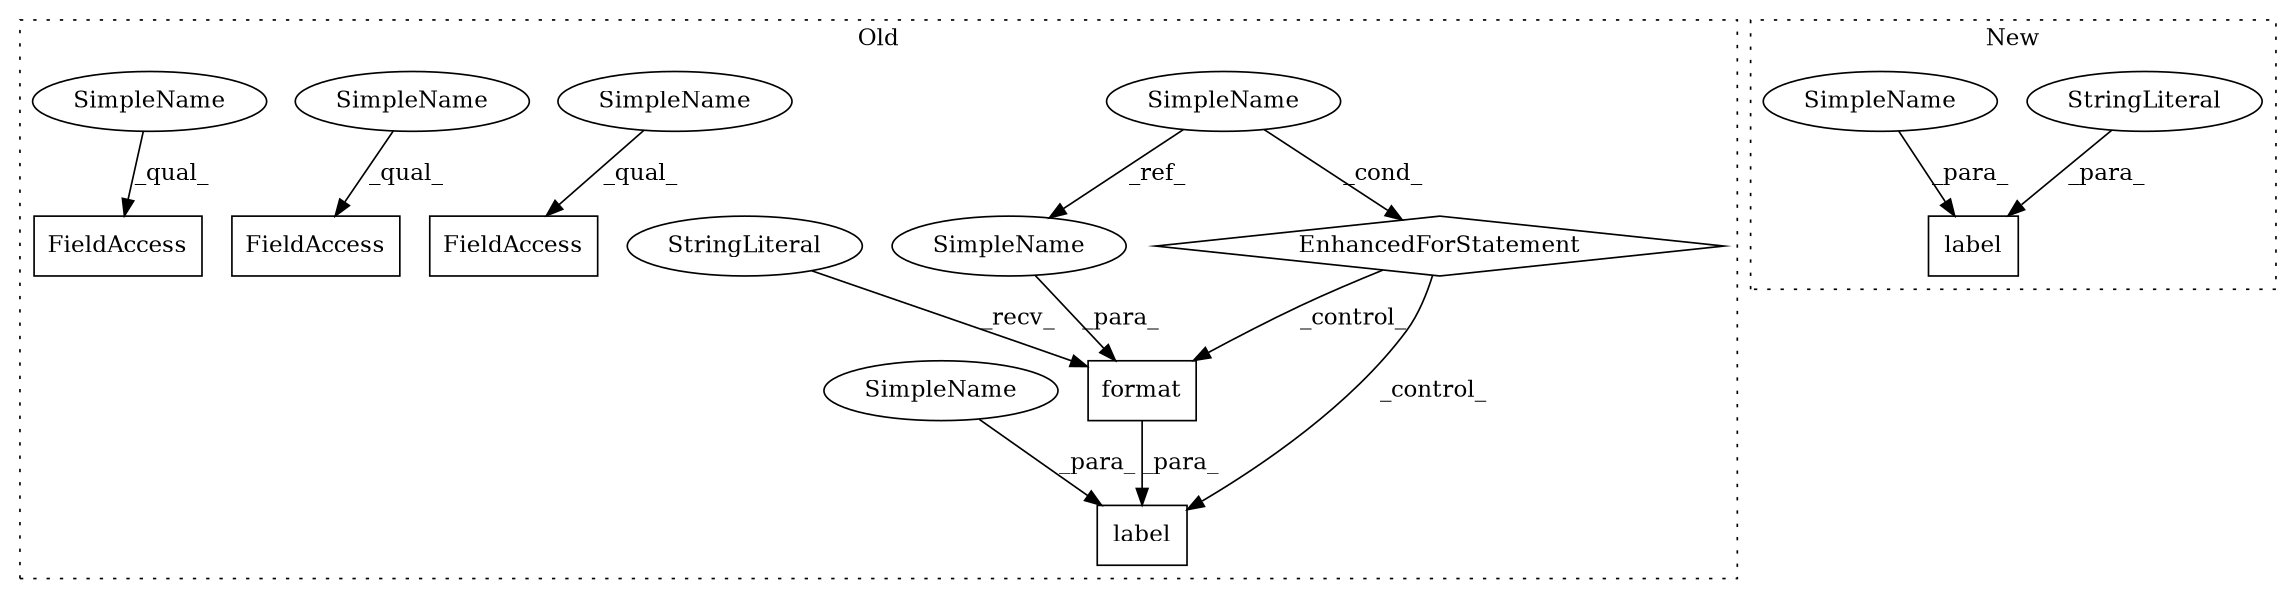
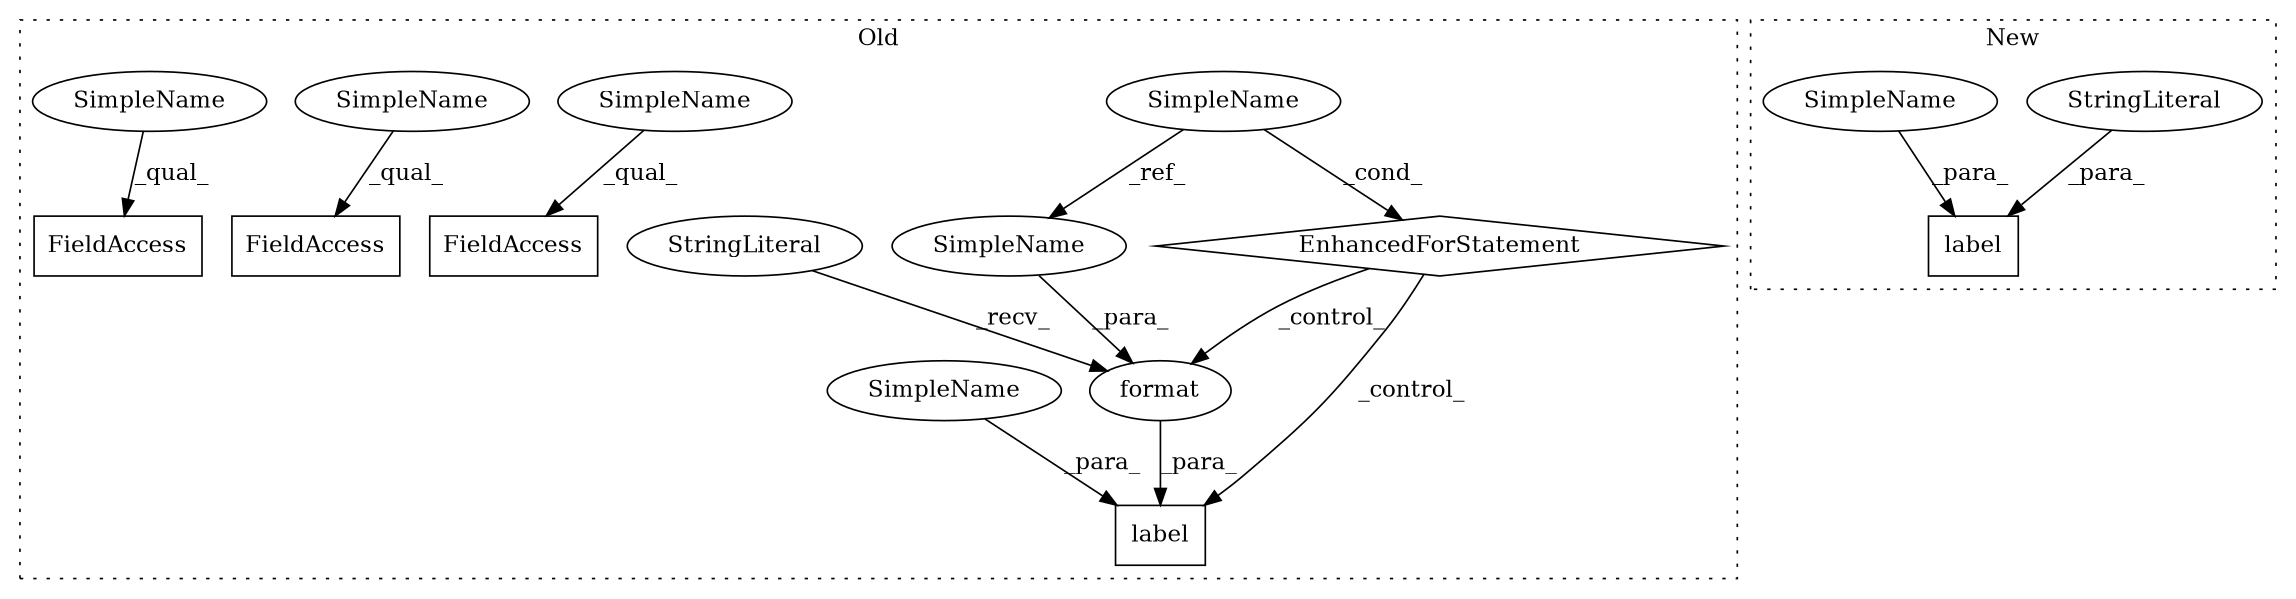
node "format": shape box -> ellipse
